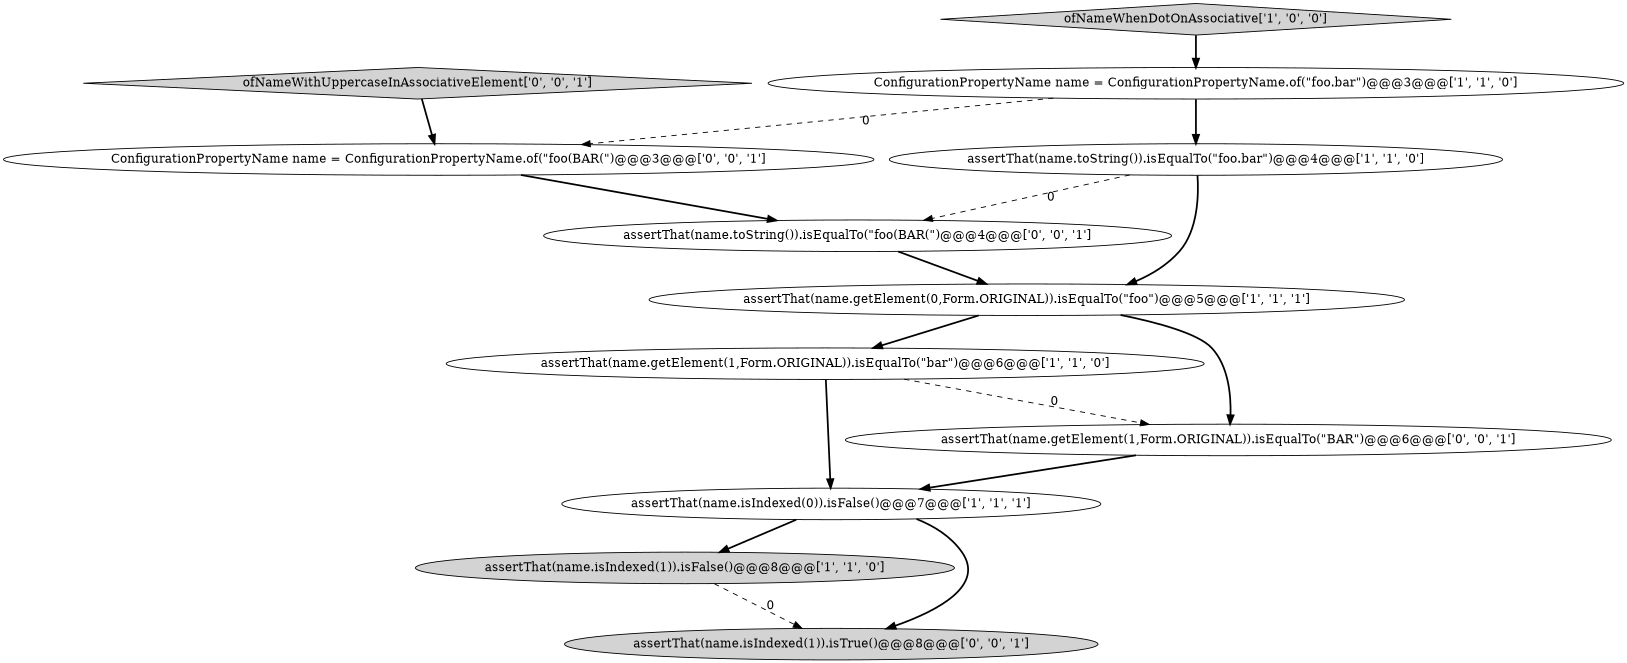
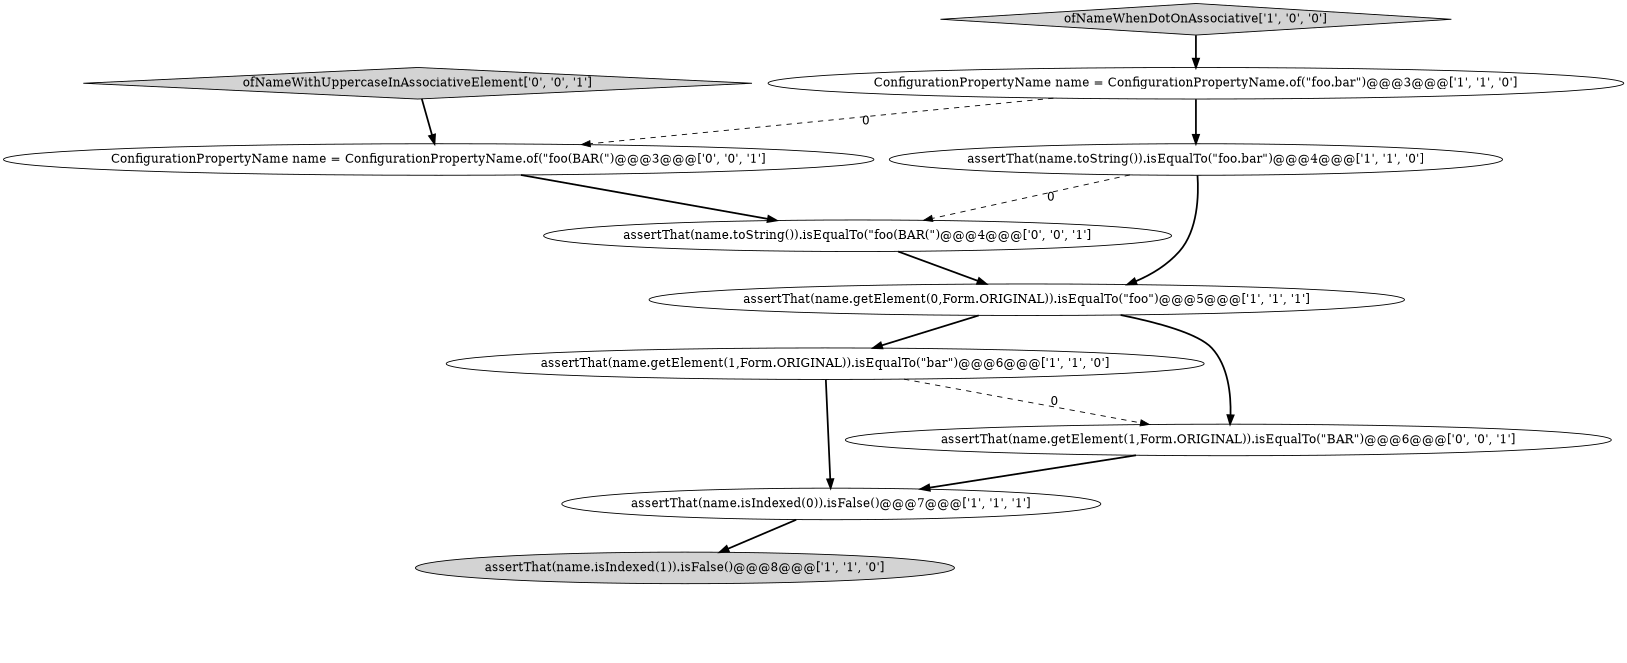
node "assertThat(name.isIndexed(1)).isTrue()@@@8@@@['0', '0', '1']": removed
